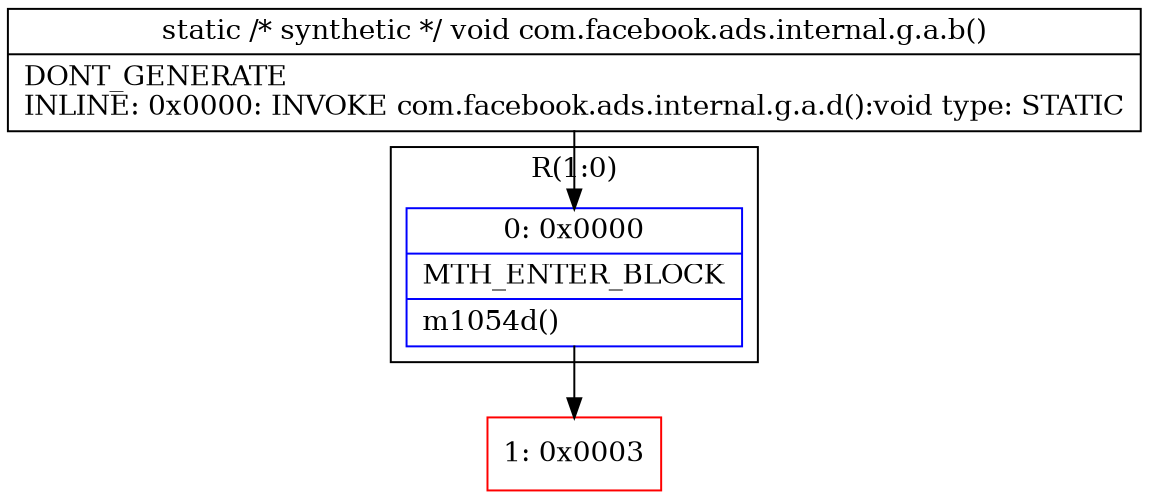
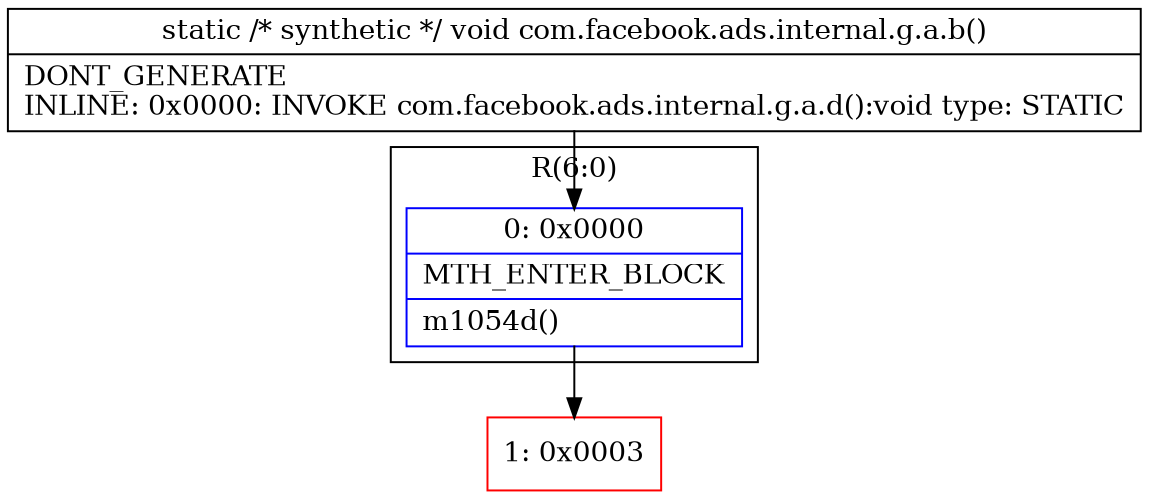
cluster "R(1:0)": label "R(1:0)" -> "R(6:0)"
